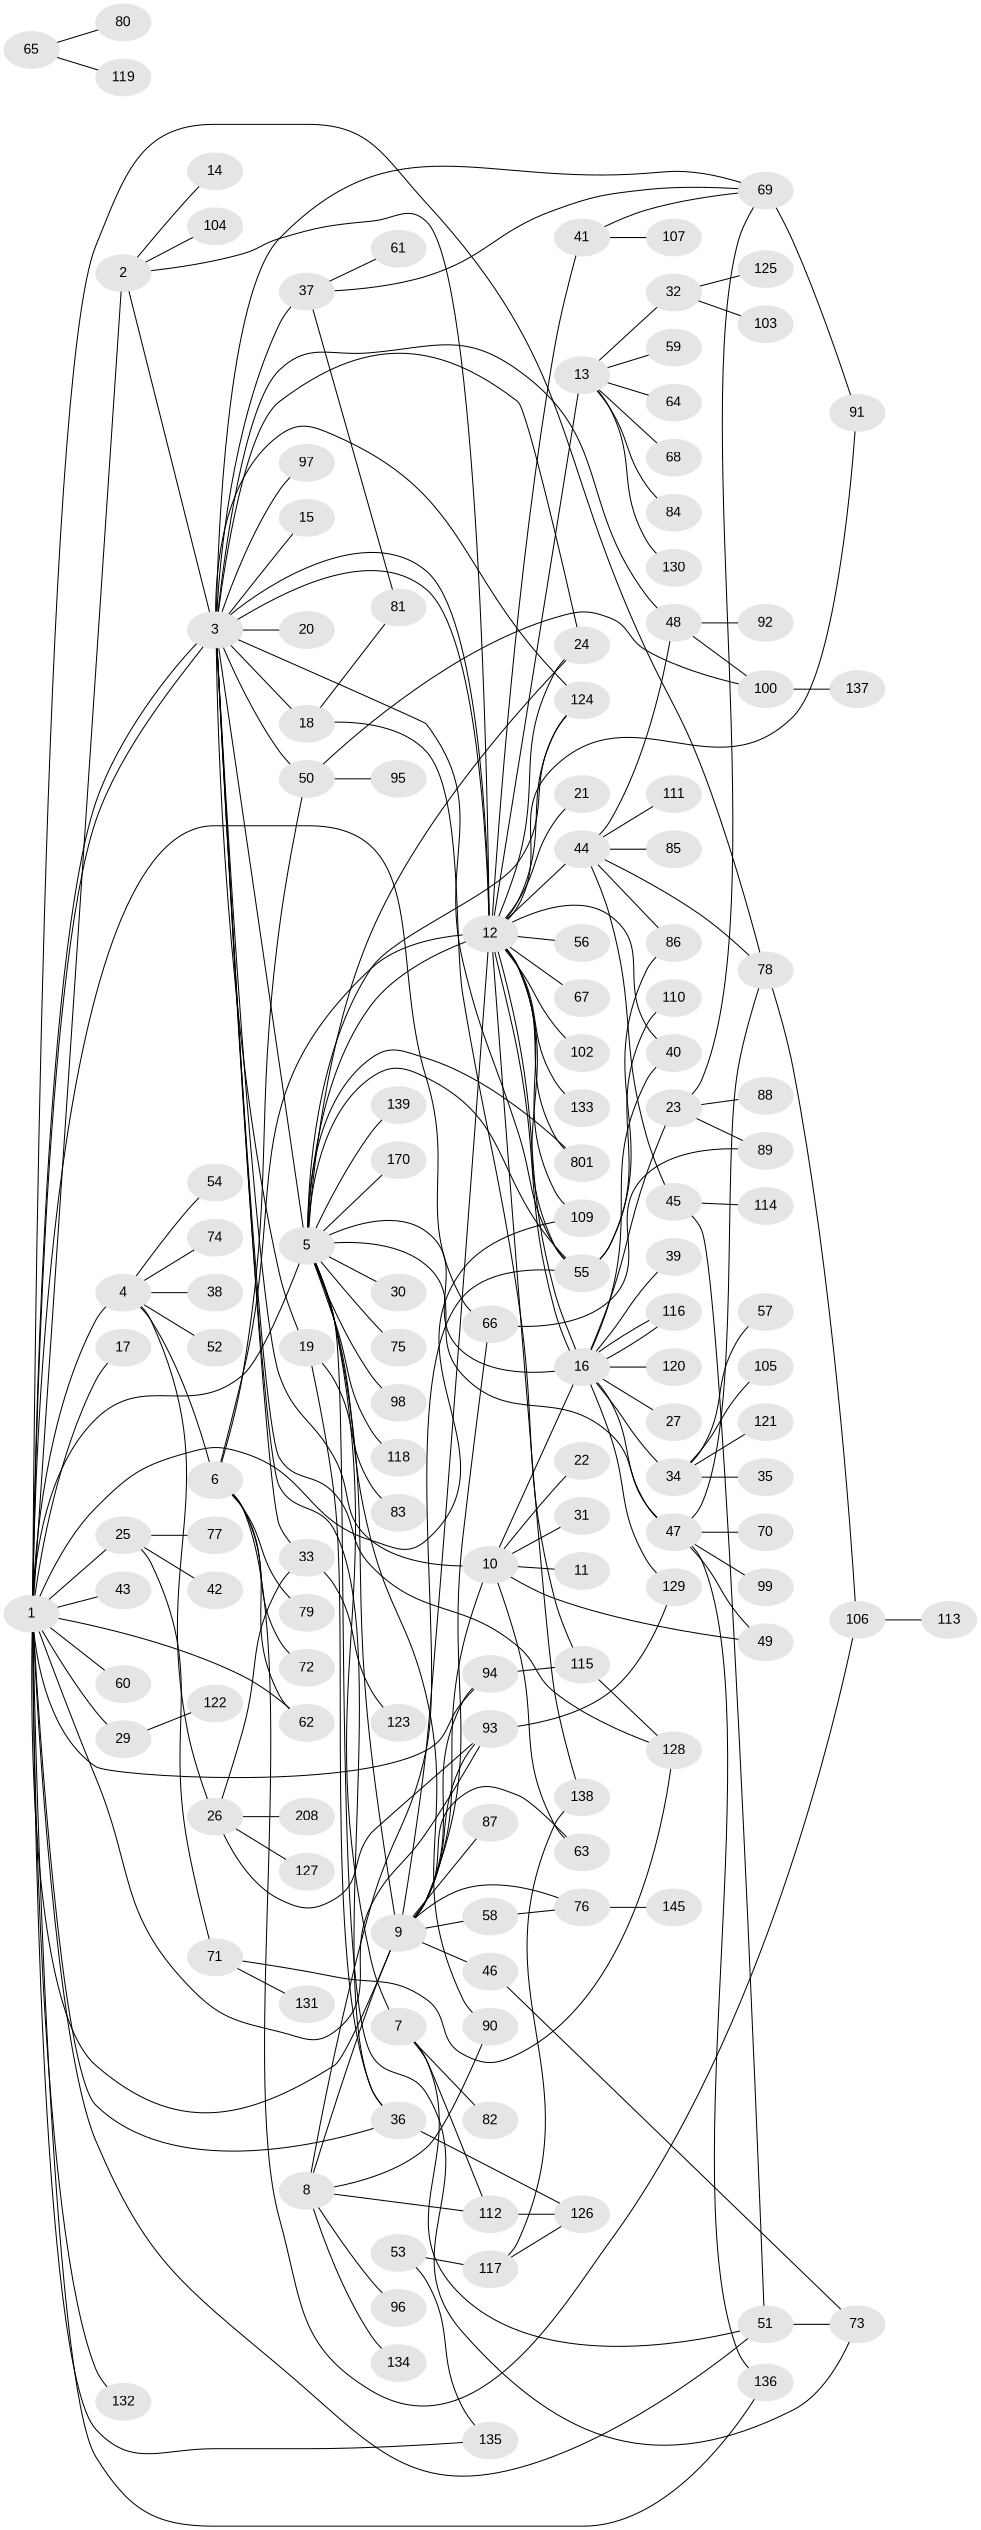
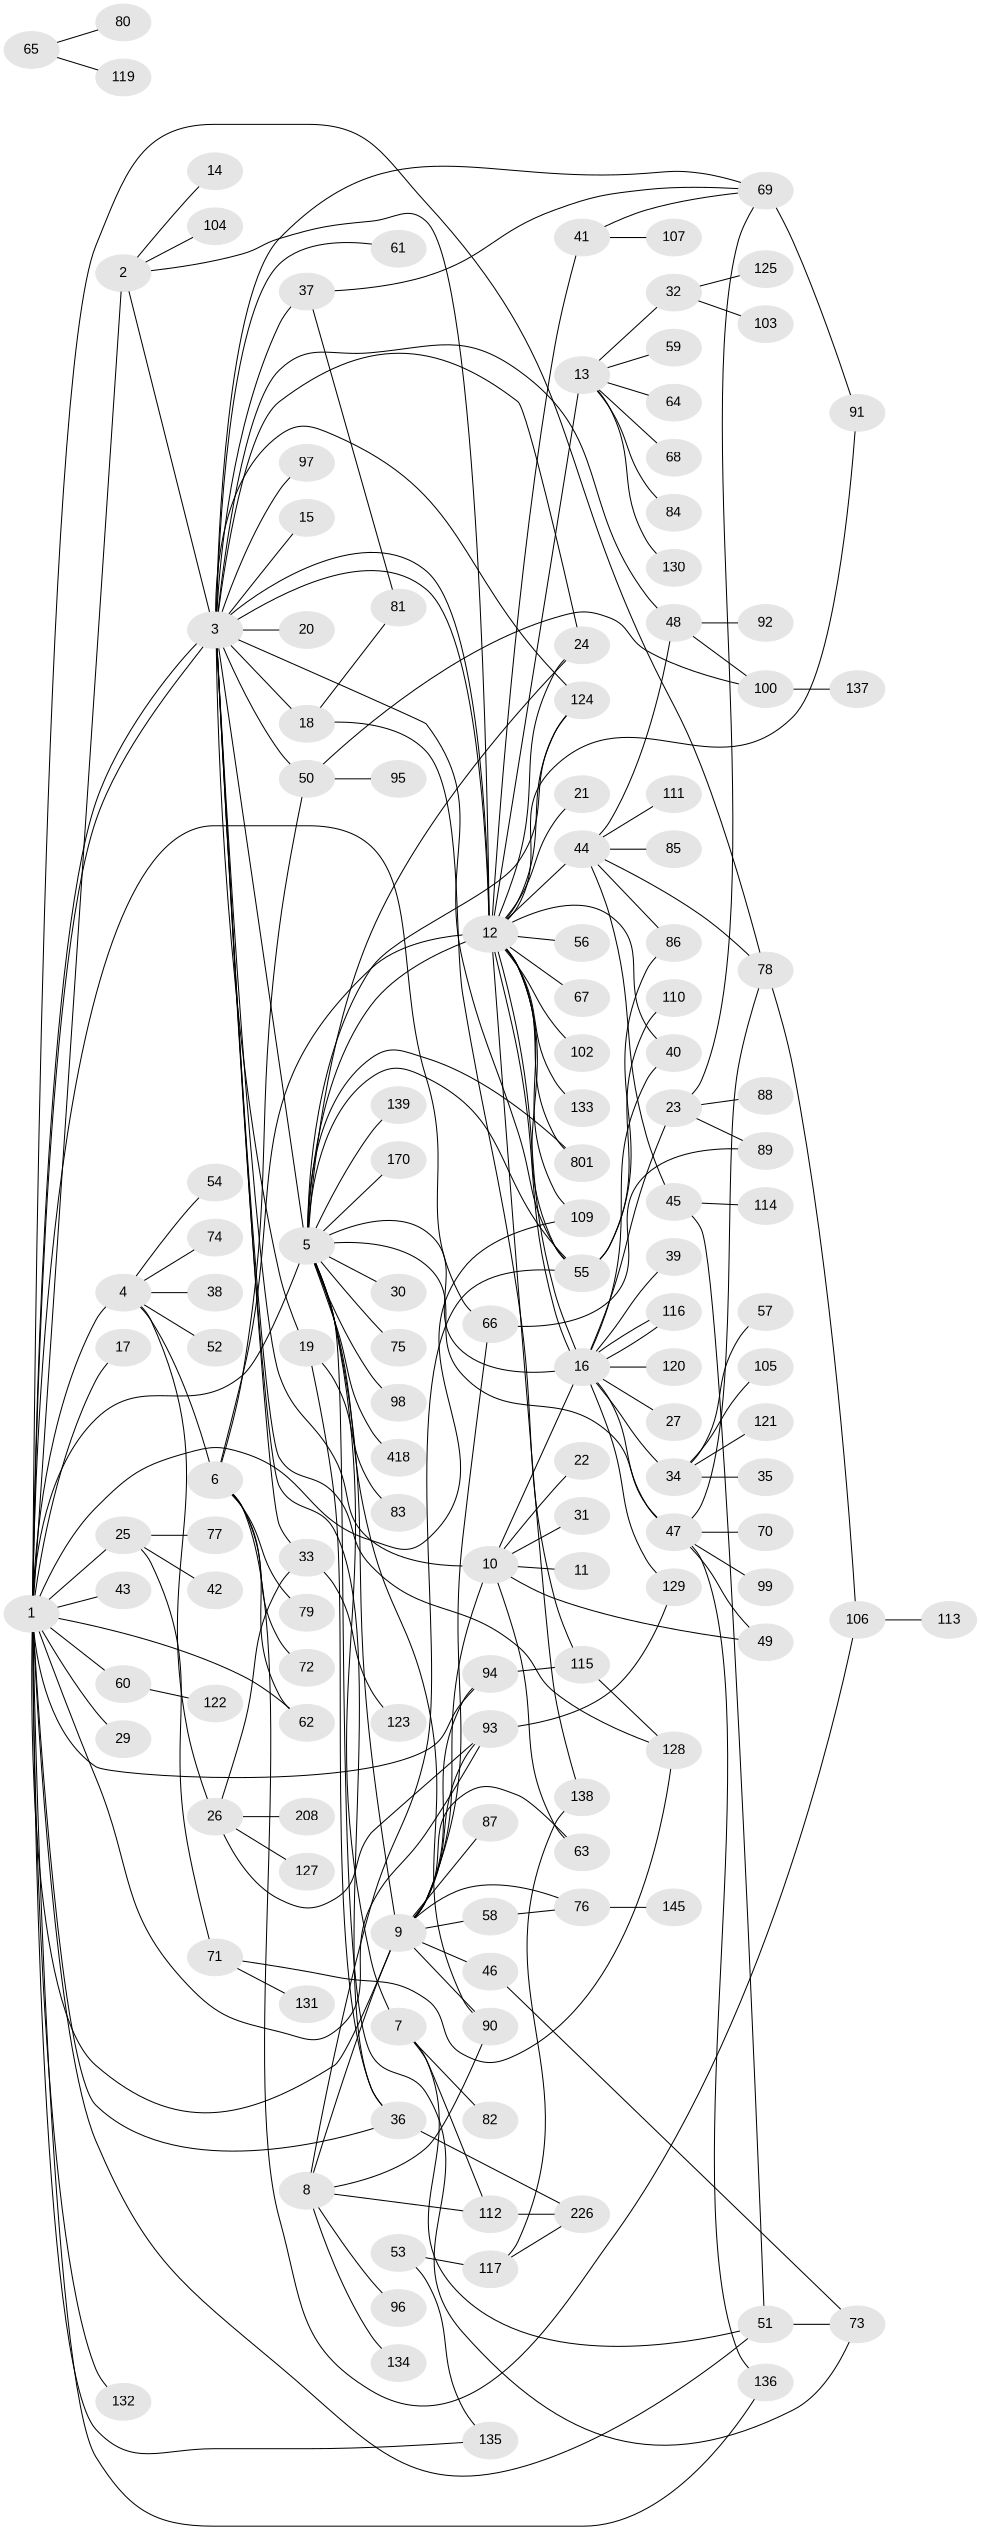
edge "61" -- "37": now "61" -- "3"
node "118": label "118" -> "418"
edge "12" -- "9": now "90" -- "9"
edge "122" -- "29": now "122" -- "60"
node "126": label "126" -> "226"
